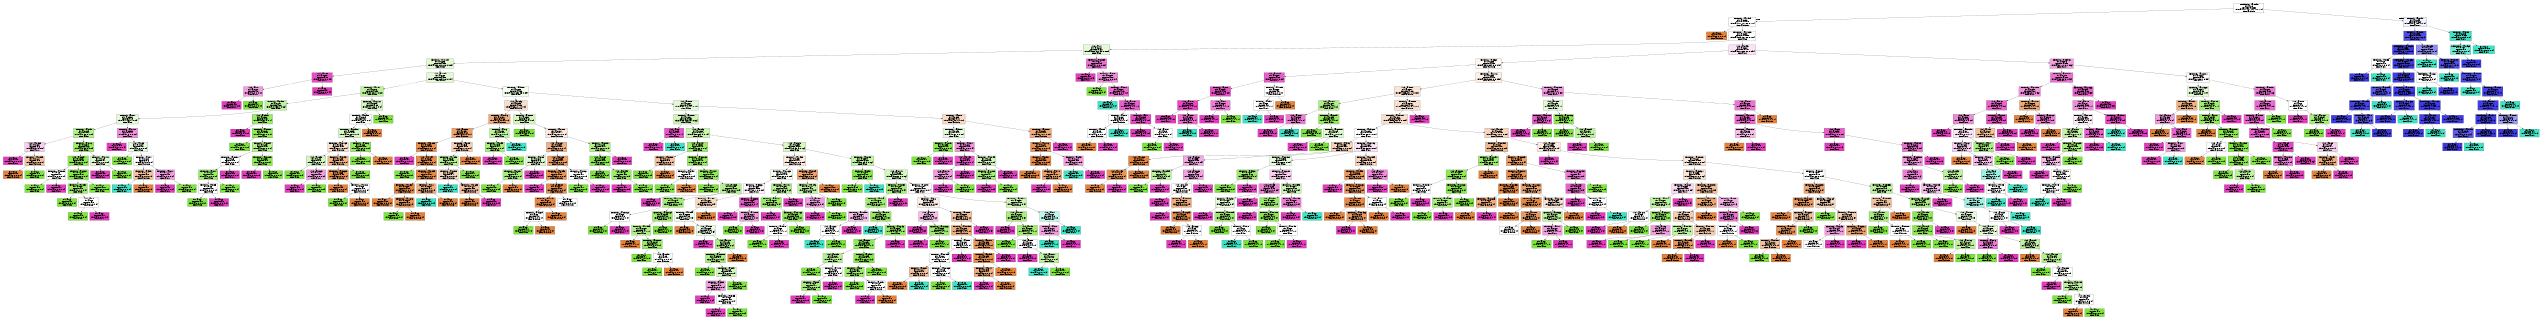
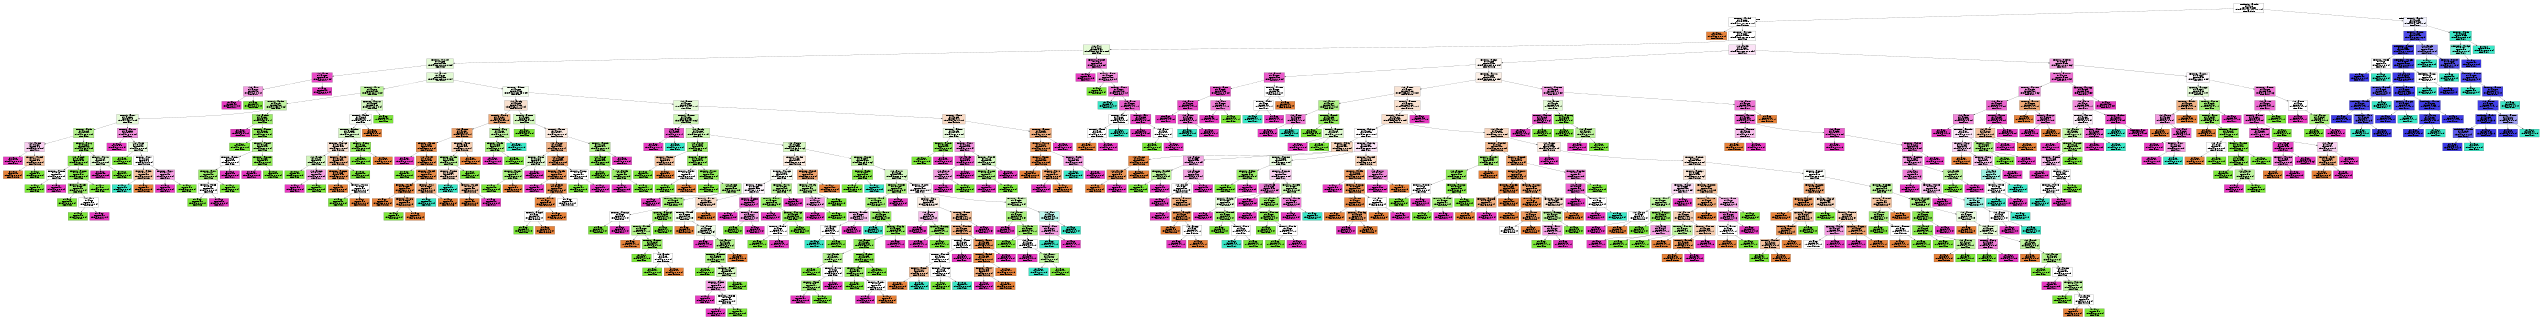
node "gini = 0.0 samples = 15 value = [0, 0, 0, 0, 15] class = sun": label "gini = 0.0 samples = 15 value = [0, 0, 0, 0, 15] class = sun" -> "precipitation = 0.0 samples = 15 value = [0, 0, 0, 0, 15] class = sun"
node "gini = 0.0 samples = 12 value = [0, 12, 0, 0, 0] class = fog": label "gini = 0.0 samples = 12 value = [0, 12, 0, 0, 0] class = fog" -> "gini = 0.0 sun = 12 value = [0, 12, 0, 0, 0] class = fog"
